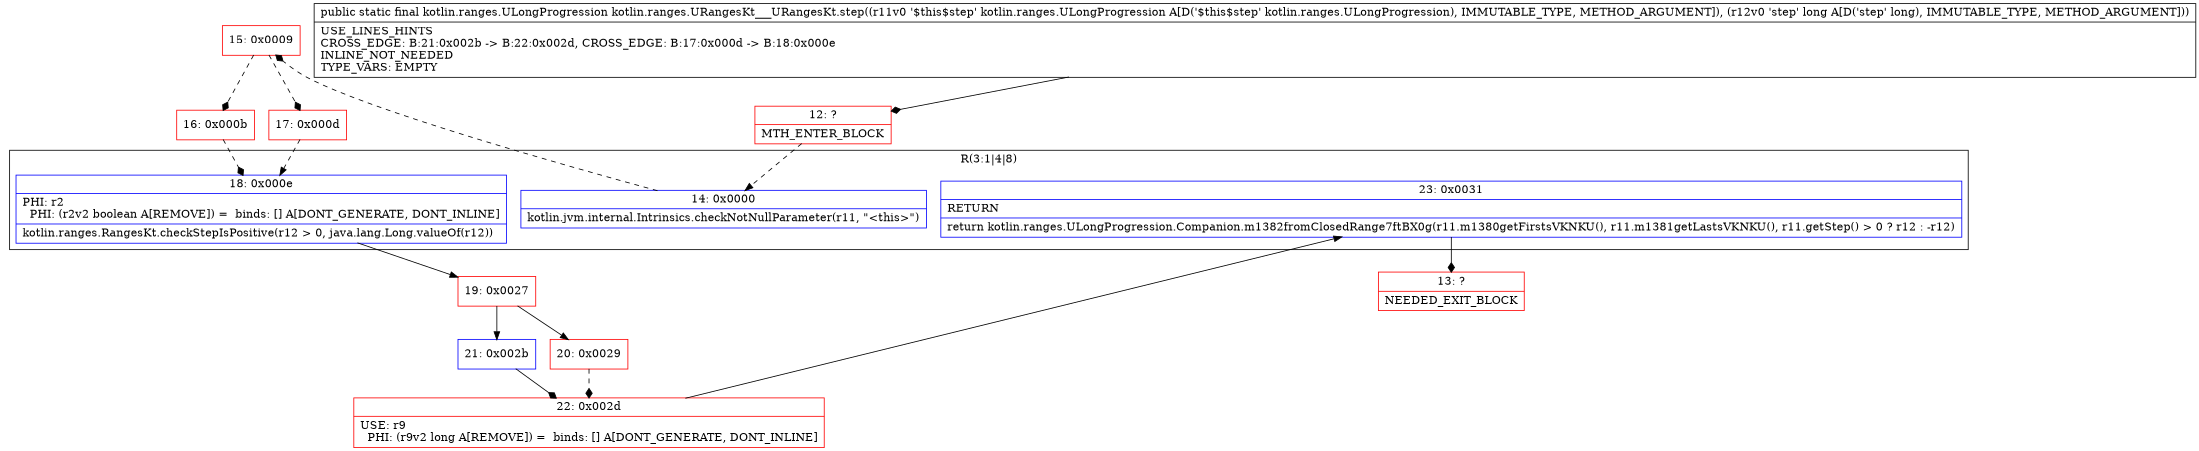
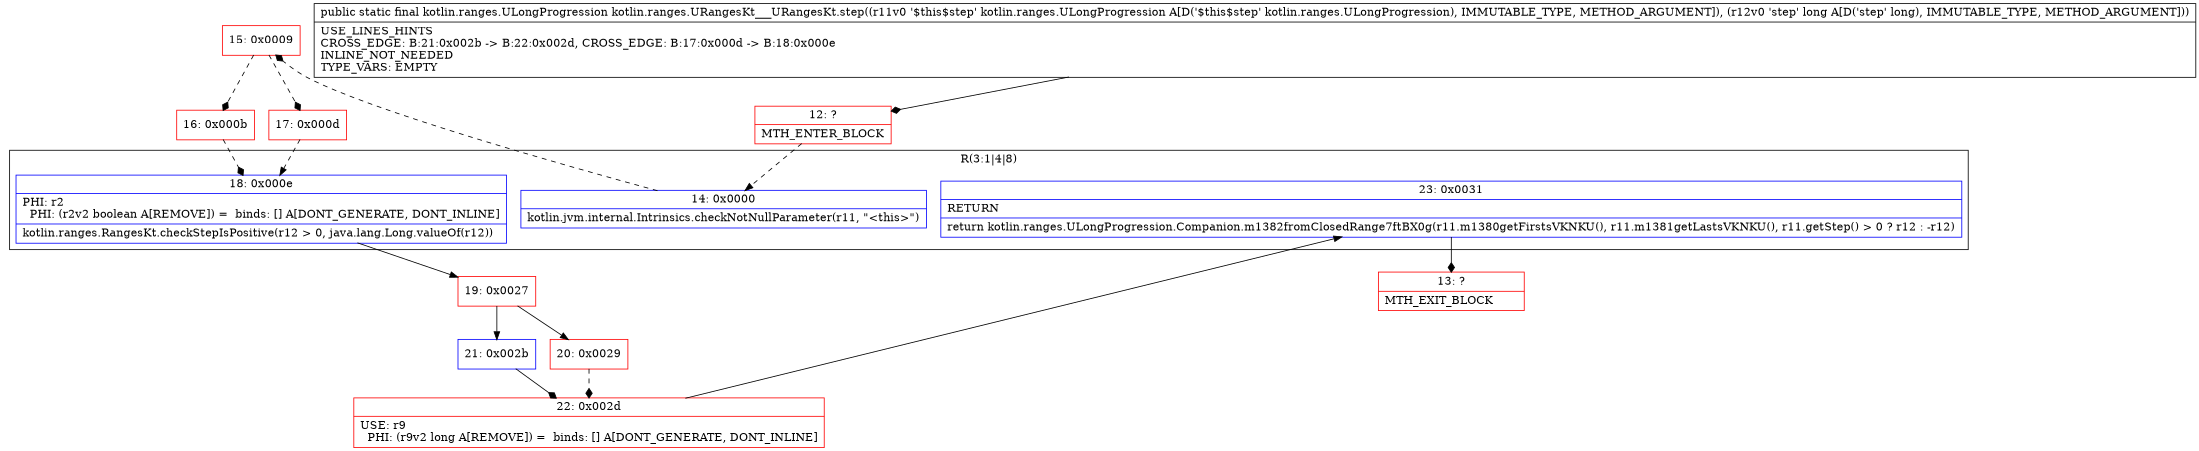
node "13: ?": text "NEEDED_EXIT_BLOCK" -> "MTH_EXIT_BLOCK"
